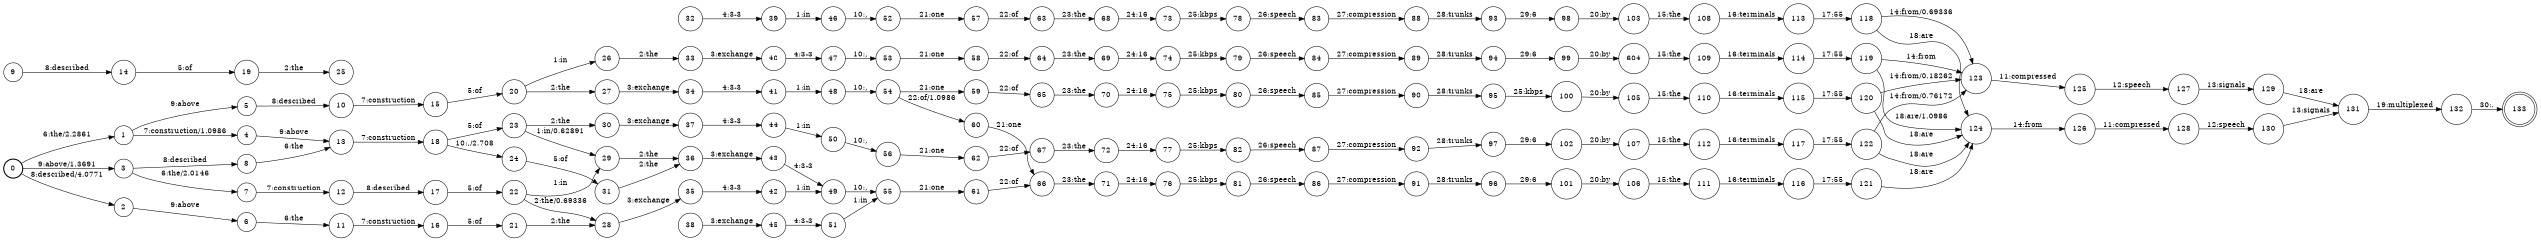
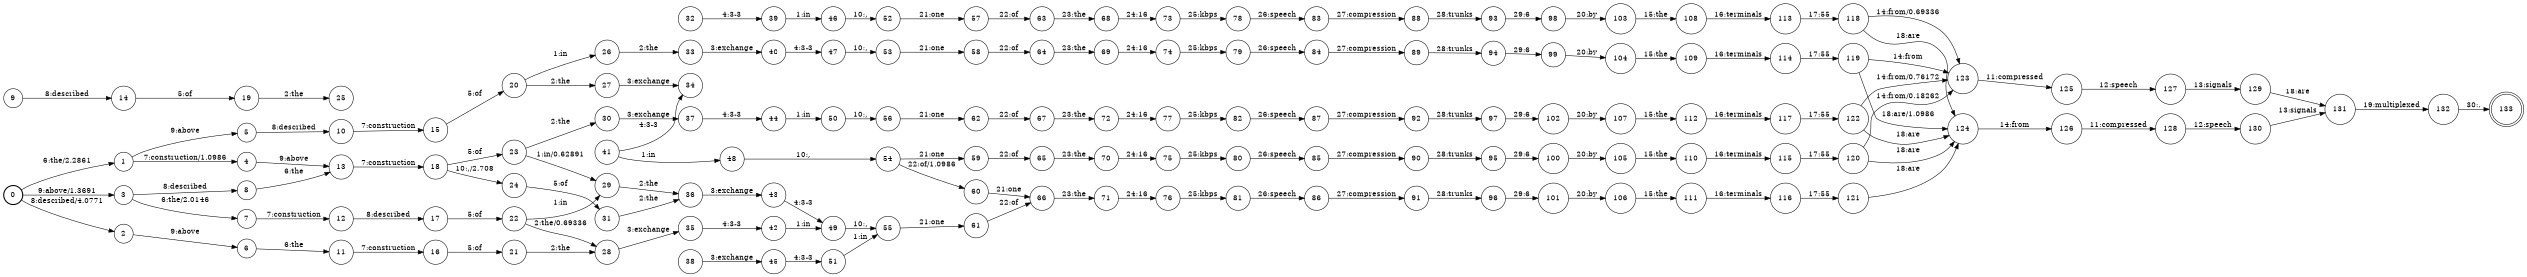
node "604": label "604" -> "104"
edge "34" -> "41": reversed
edge "95" -> "100": label "25:kbps" -> "29:6"
